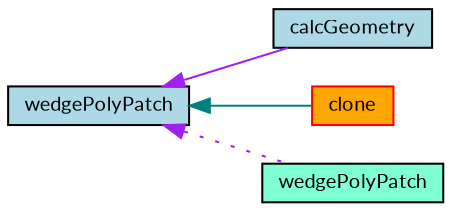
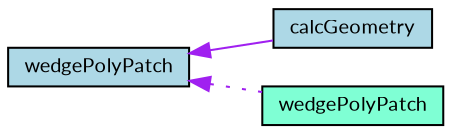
node "clone": removed
